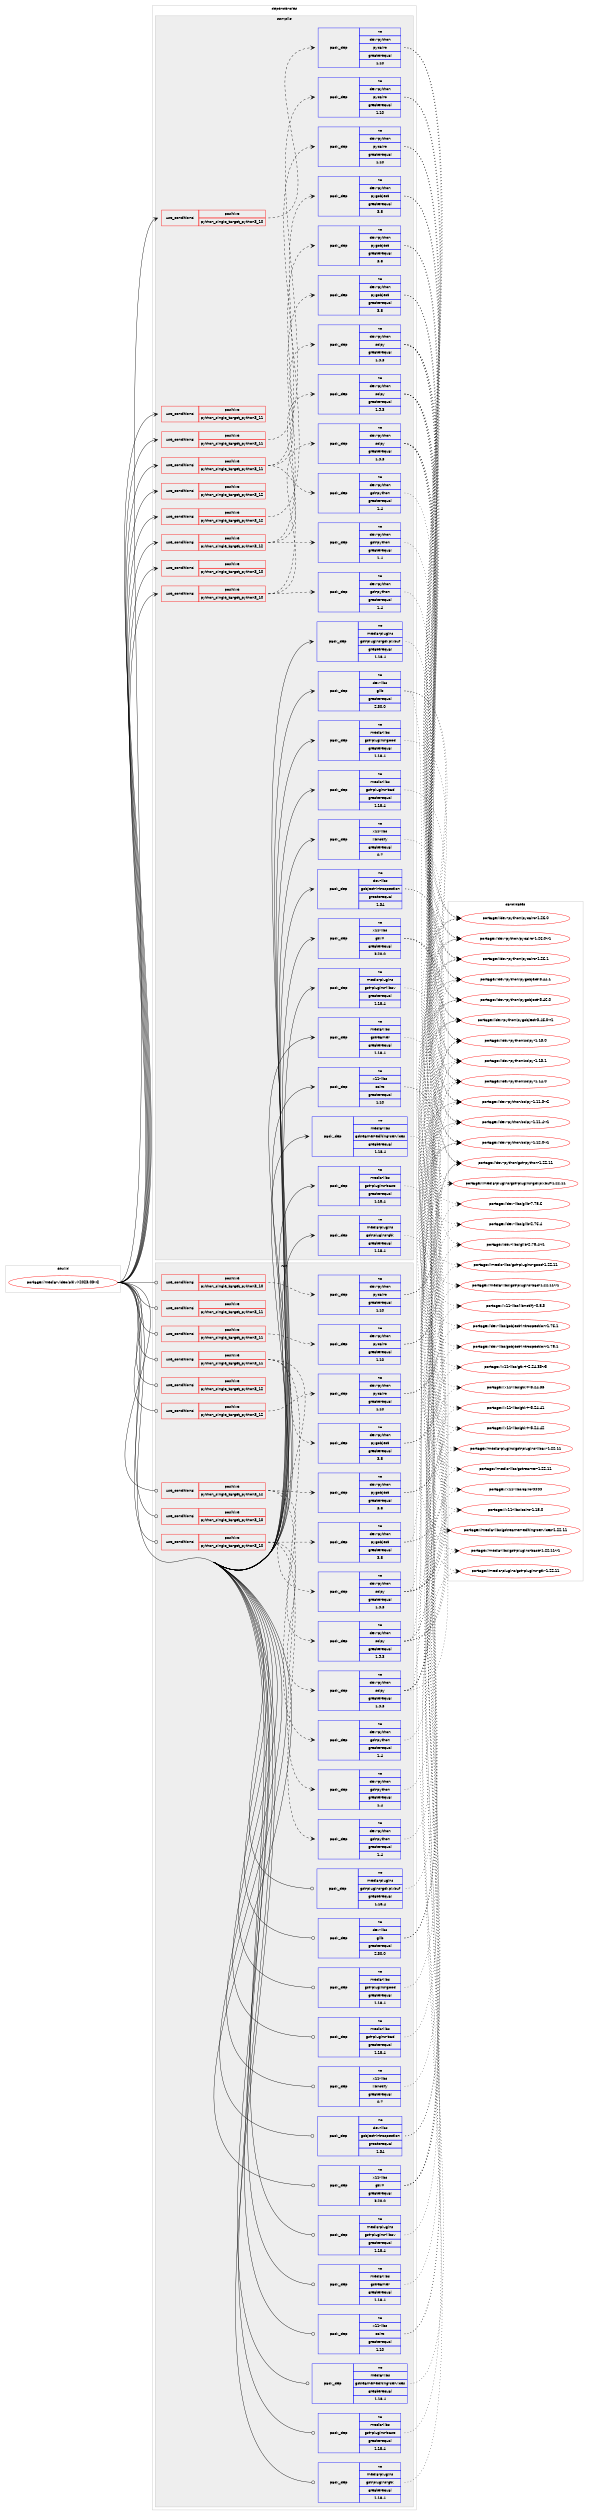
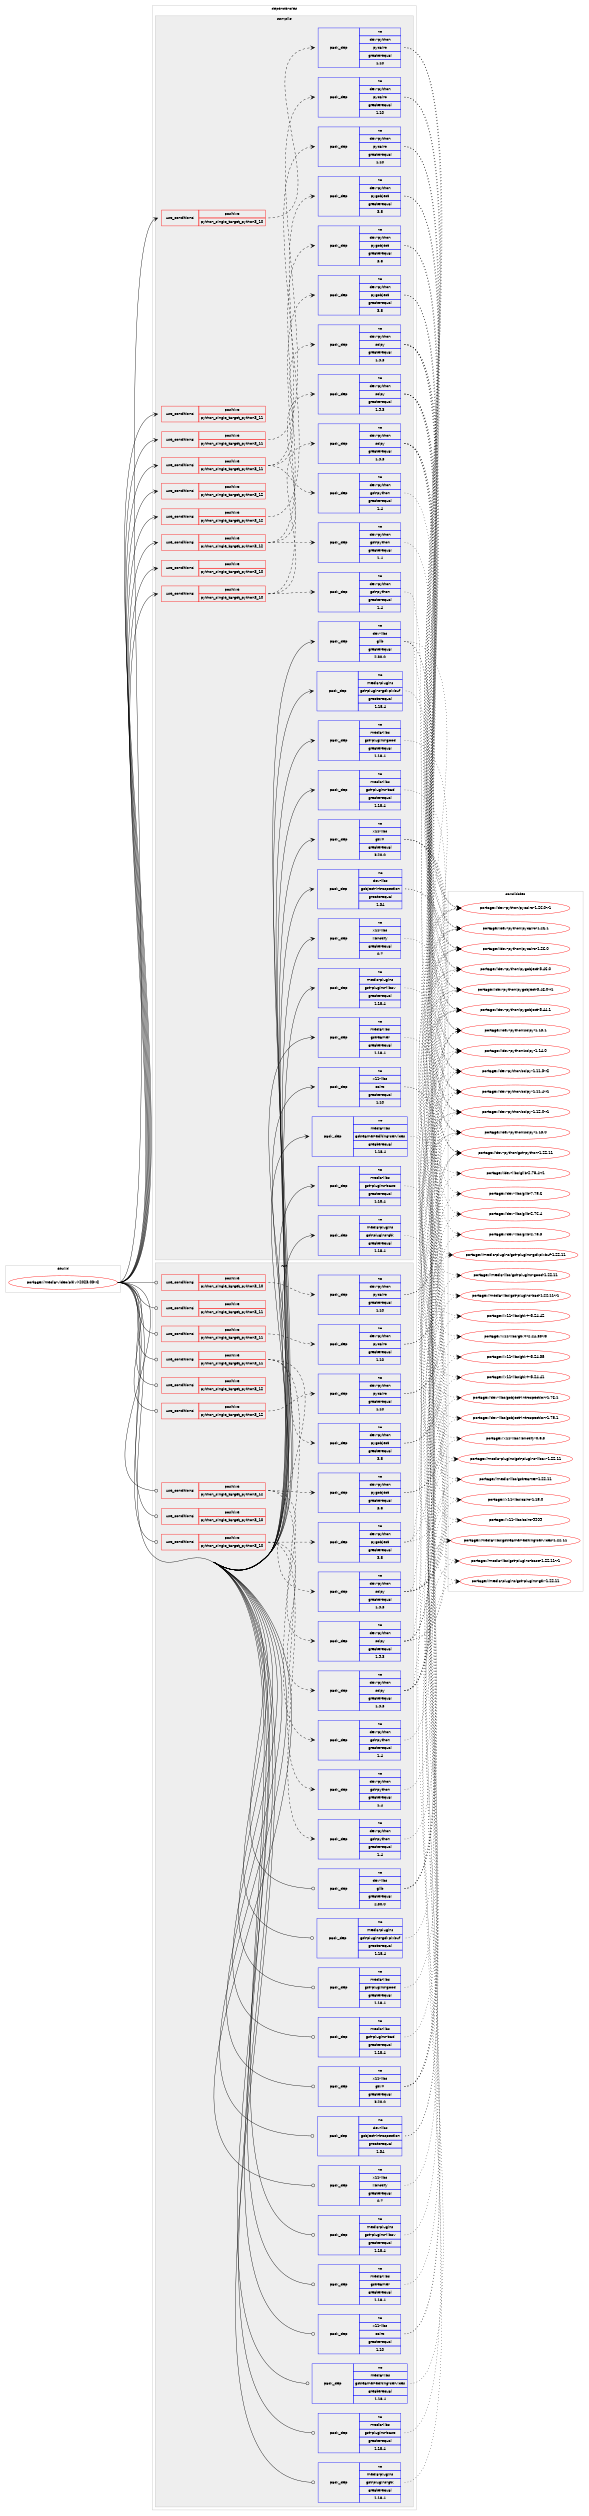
node "portage://dev-libs/glib-2.78.3": added
